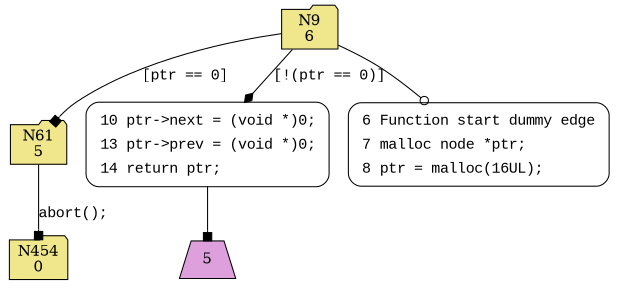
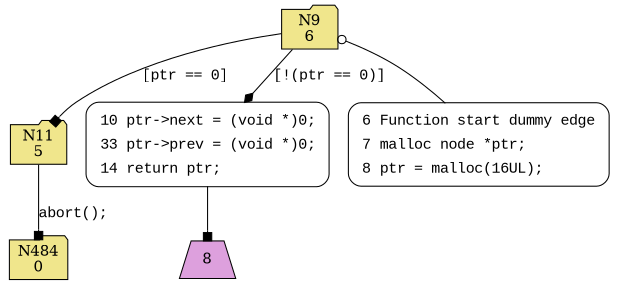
edge "N9 6" -> "6": reversed
node "N61 5": label "N61 5" -> "N11 5"
node "10": text "13" -> "33"
node "N454 0": label "N454 0" -> "N484 0"
node "5": label "5" -> "8"
